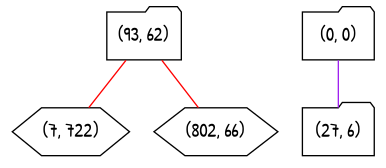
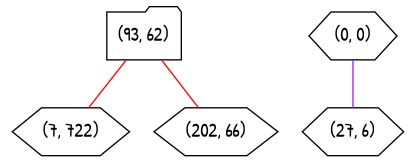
node "(0, 0)": shape folder -> hexagon
node "(802, 66)": label "(802, 66)" -> "(202, 66)"
node "(27, 6)": shape folder -> hexagon
